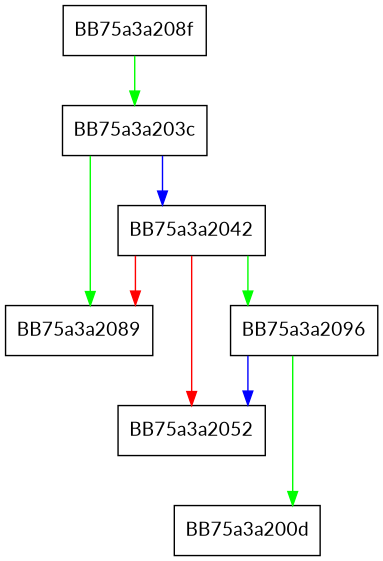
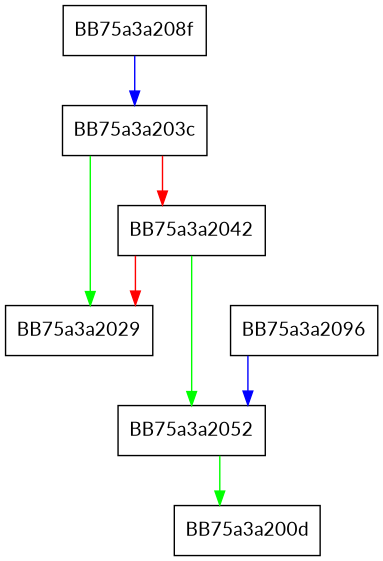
edge "BB75a3a208f" -> "BB75a3a203c": color green -> blue
edge "BB75a3a203c" -> "BB75a3a2042": color blue -> red
edge "BB75a3a2042" -> "BB75a3a2096": removed
edge "BB75a3a2042" -> "BB75a3a2052": color red -> green
node "BB75a3a2089": label "BB75a3a2089" -> "BB75a3a2029"
edge "BB75a3a2096" -> "BB75a3a200d": now "BB75a3a2052" -> "BB75a3a200d"
